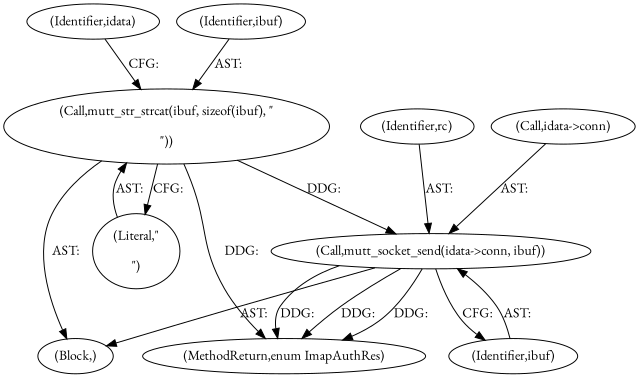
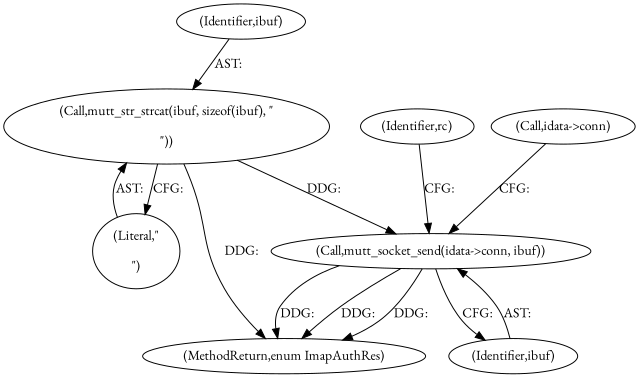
node "(Identifier,idata)": removed
edge "(Identifier,rc)" -> "(Call,mutt_socket_send(idata->conn, ibuf))": label "AST: " -> "CFG: "
edge "(Call,idata->conn)" -> "(Call,mutt_socket_send(idata->conn, ibuf))": label "AST: " -> "CFG: "
node "(Block,)": removed
